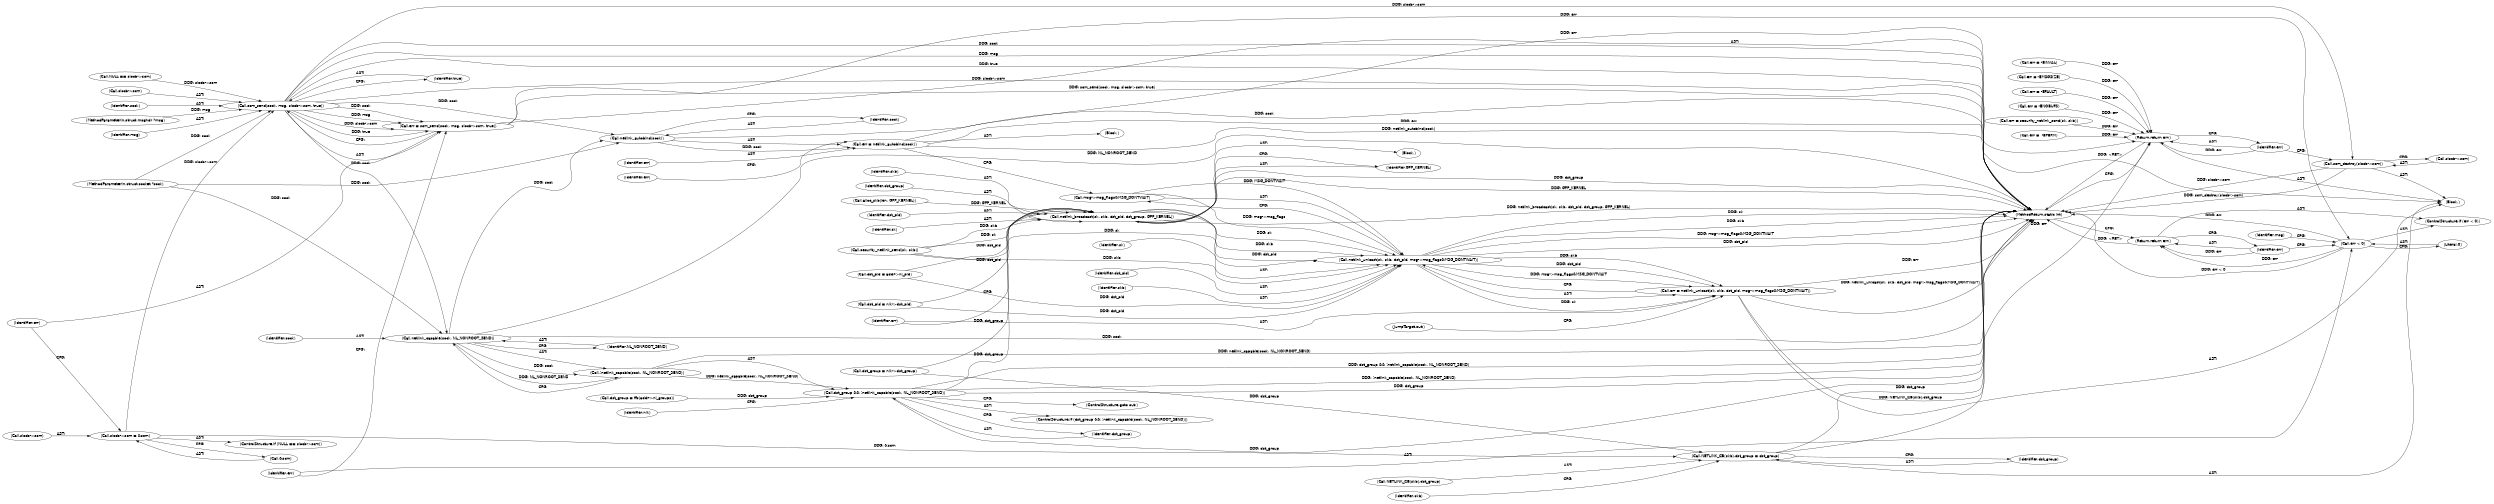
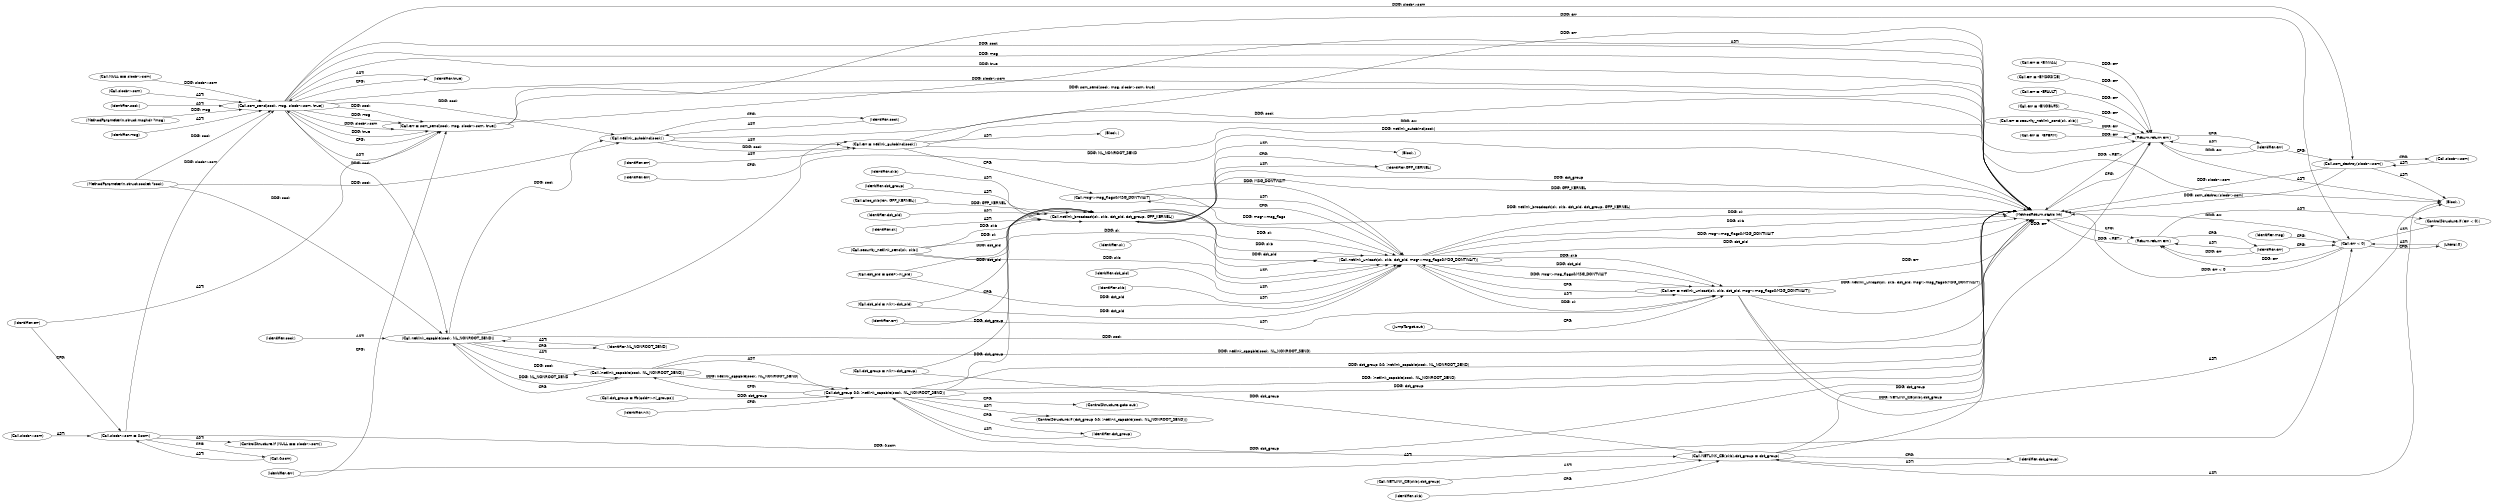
edge "(Call,dst_group && !netlink_capable(sock, NL_NONROOT_SEND))" -> "(Call,!netlink_capable(sock, NL_NONROOT_SEND))": added, label "CFG:"
